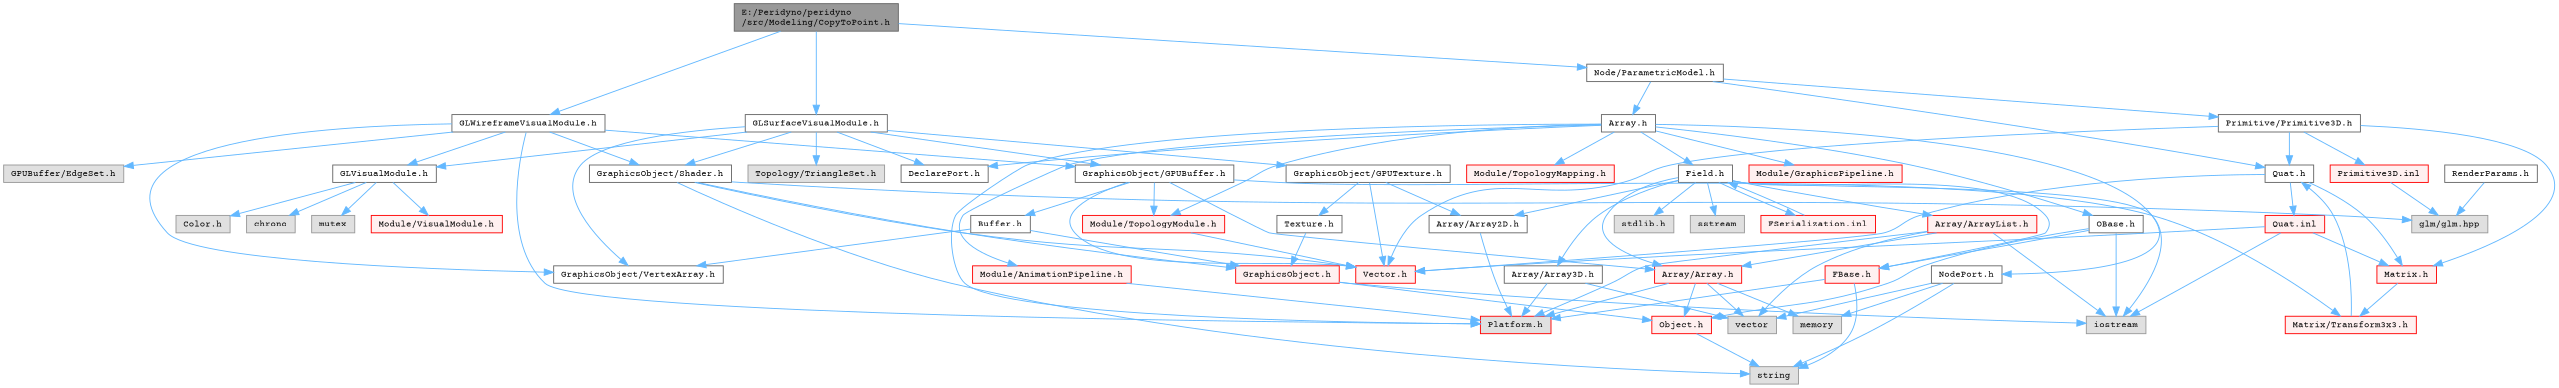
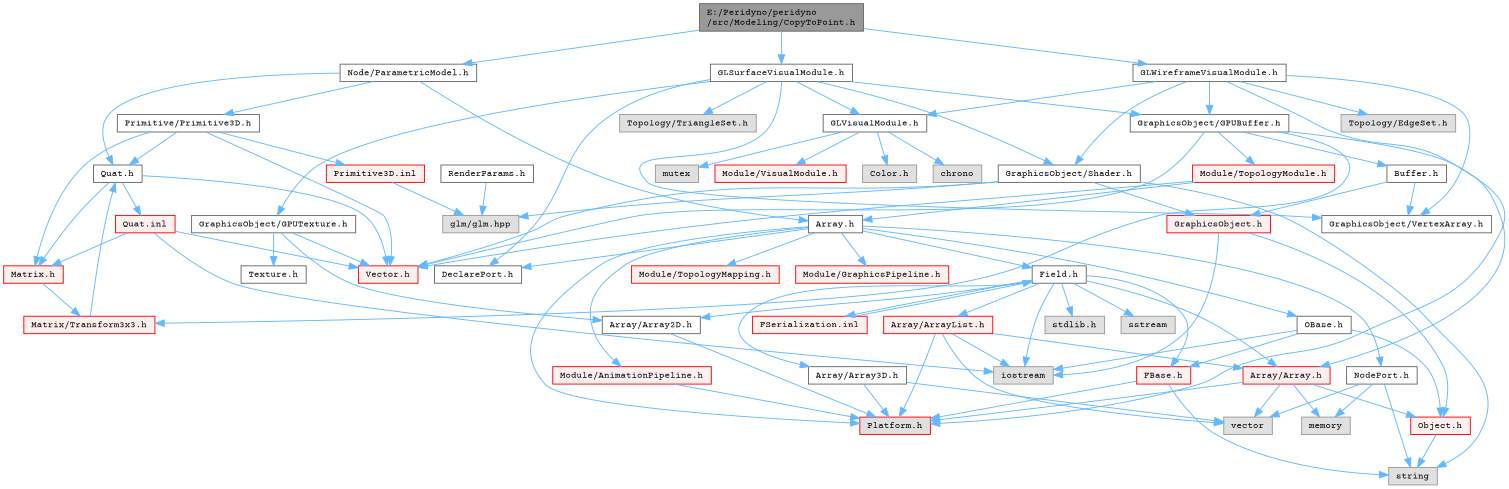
edge "Array.h" -> "Module/TopologyModule.h": reversed
node "GPUBuffer/EdgeSet.h": label "GPUBuffer/EdgeSet.h" -> "Topology/EdgeSet.h"
edge "Texture.h" -> "GraphicsObject.h": removed
